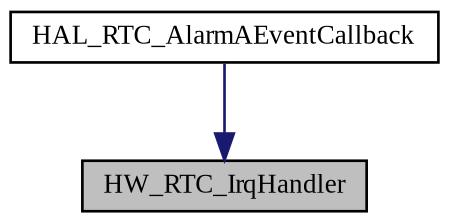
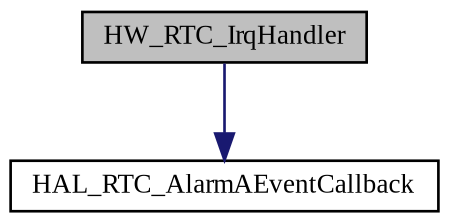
edge "HAL_RTC_AlarmAEventCallback" -> "HW_RTC_IrqHandler": reversed
